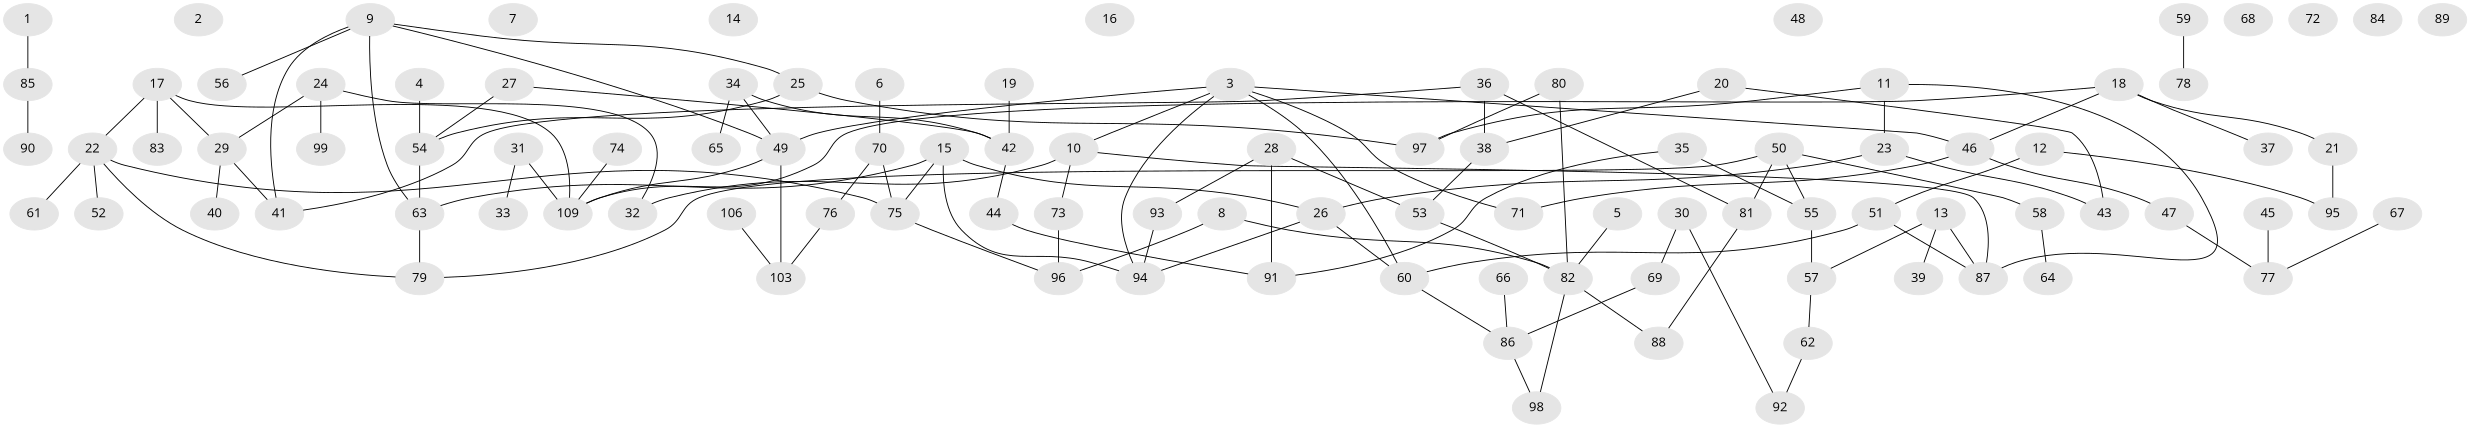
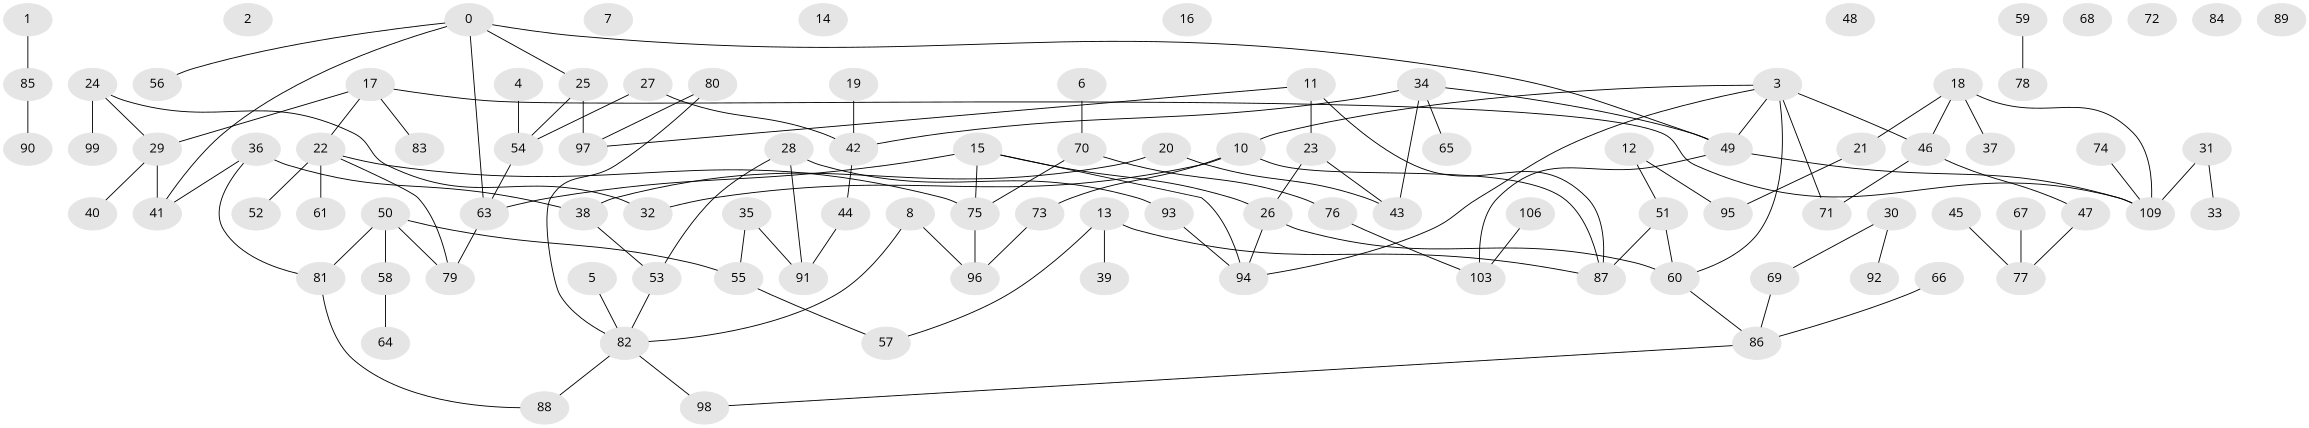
node "9": label "9" -> "0"
edge "34" -- "43": added
node "62": removed
